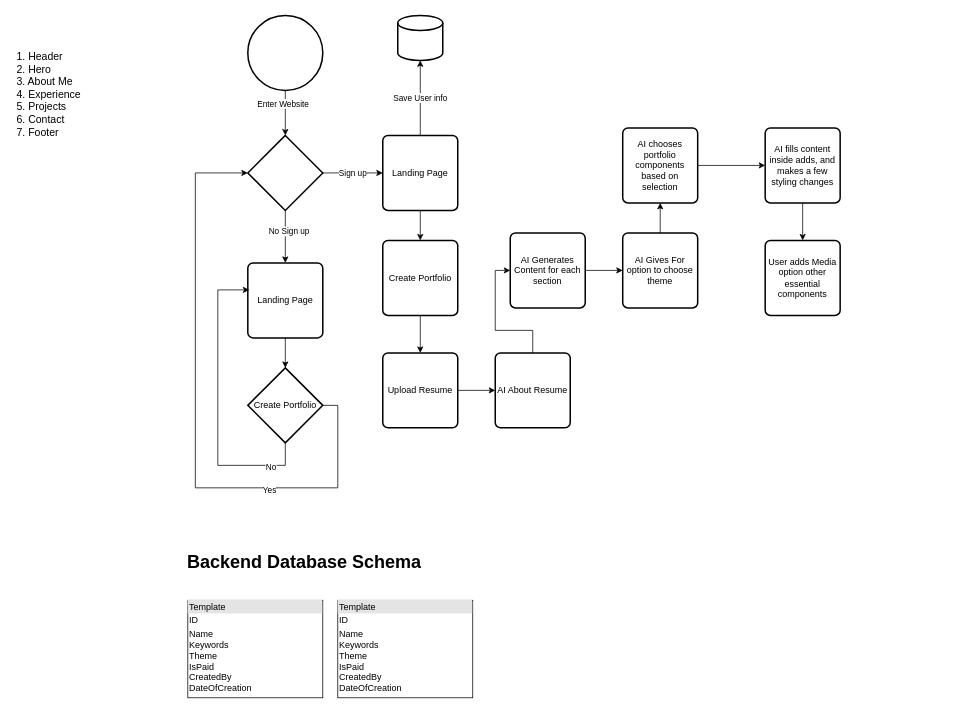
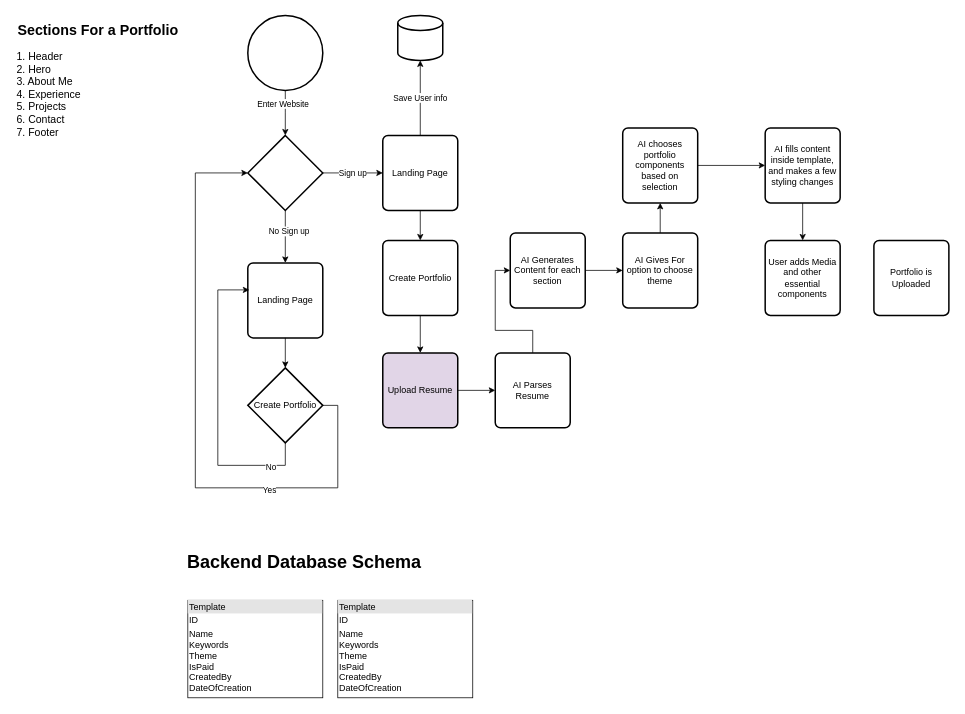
node "Sections For a Portfolio": added
node "AI fills content inside adds, and makes a few styling changes": label "AI fills content inside adds, and makes a few styling changes" -> "AI fills content inside template, and makes a few styling changes"
node "User adds Media option other essential components": label "User adds Media option other essential components" -> "User adds Media and other essential components"
node "Portfolio is Uploaded": added
node "Upload Resume": fillcolor #ffffff -> #e1d5e7
node "AI About Resume": label "AI About Resume" -> "AI Parses Resume"
